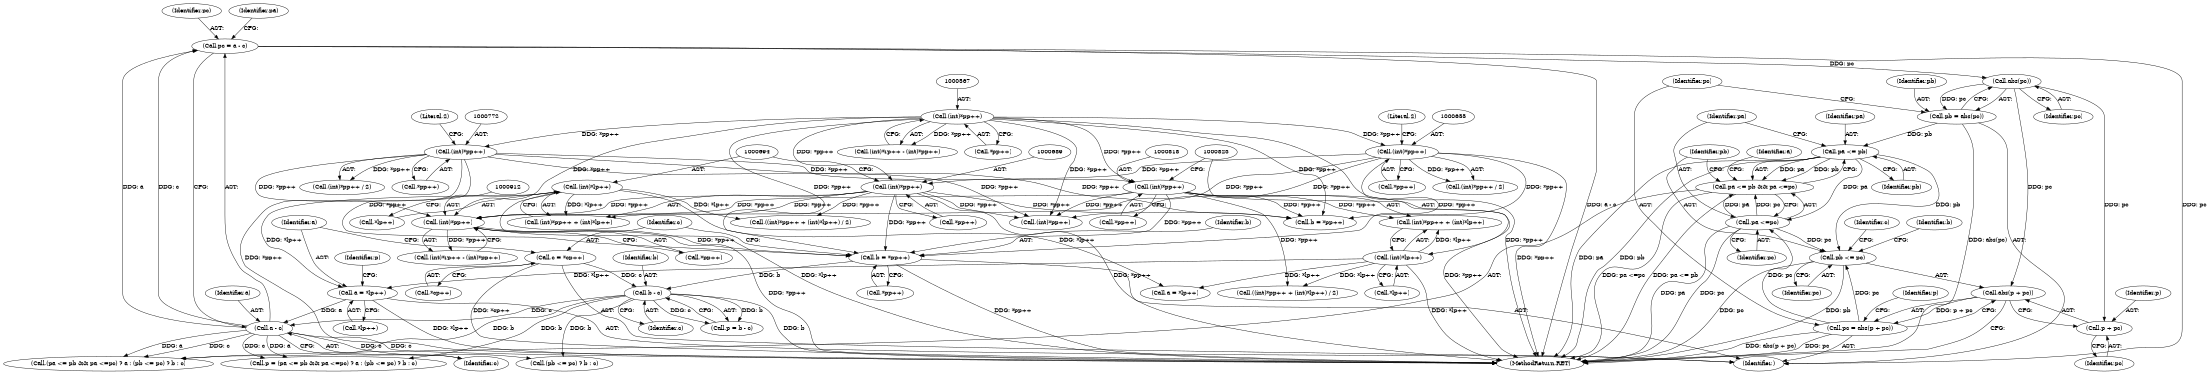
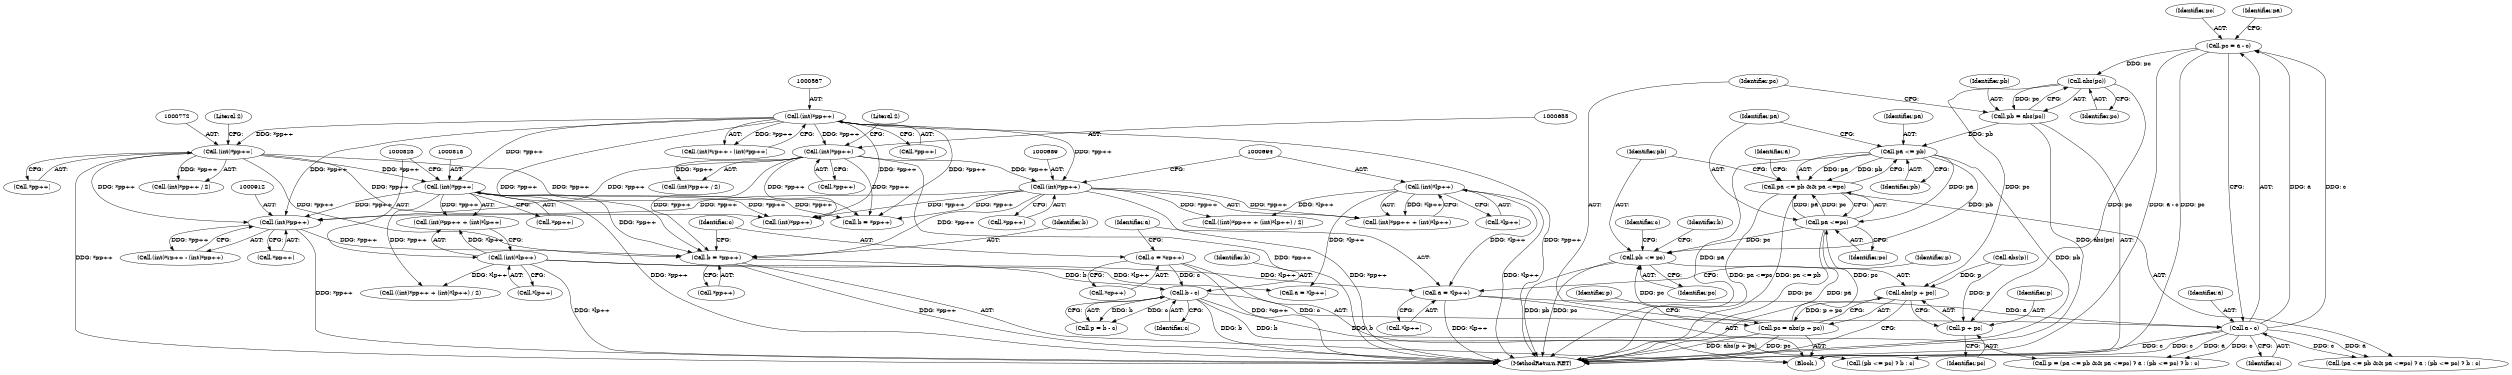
node "(Call,abs(p))": added
edge "(Call,b - c)" -> "(Call,(pa <= pb && pa <=pc) ? a : (pb <= pc) ? b : c)": removed, label "DDG: b"
node "(Identifier,)": label "(Identifier,)" -> "(Block,)"
